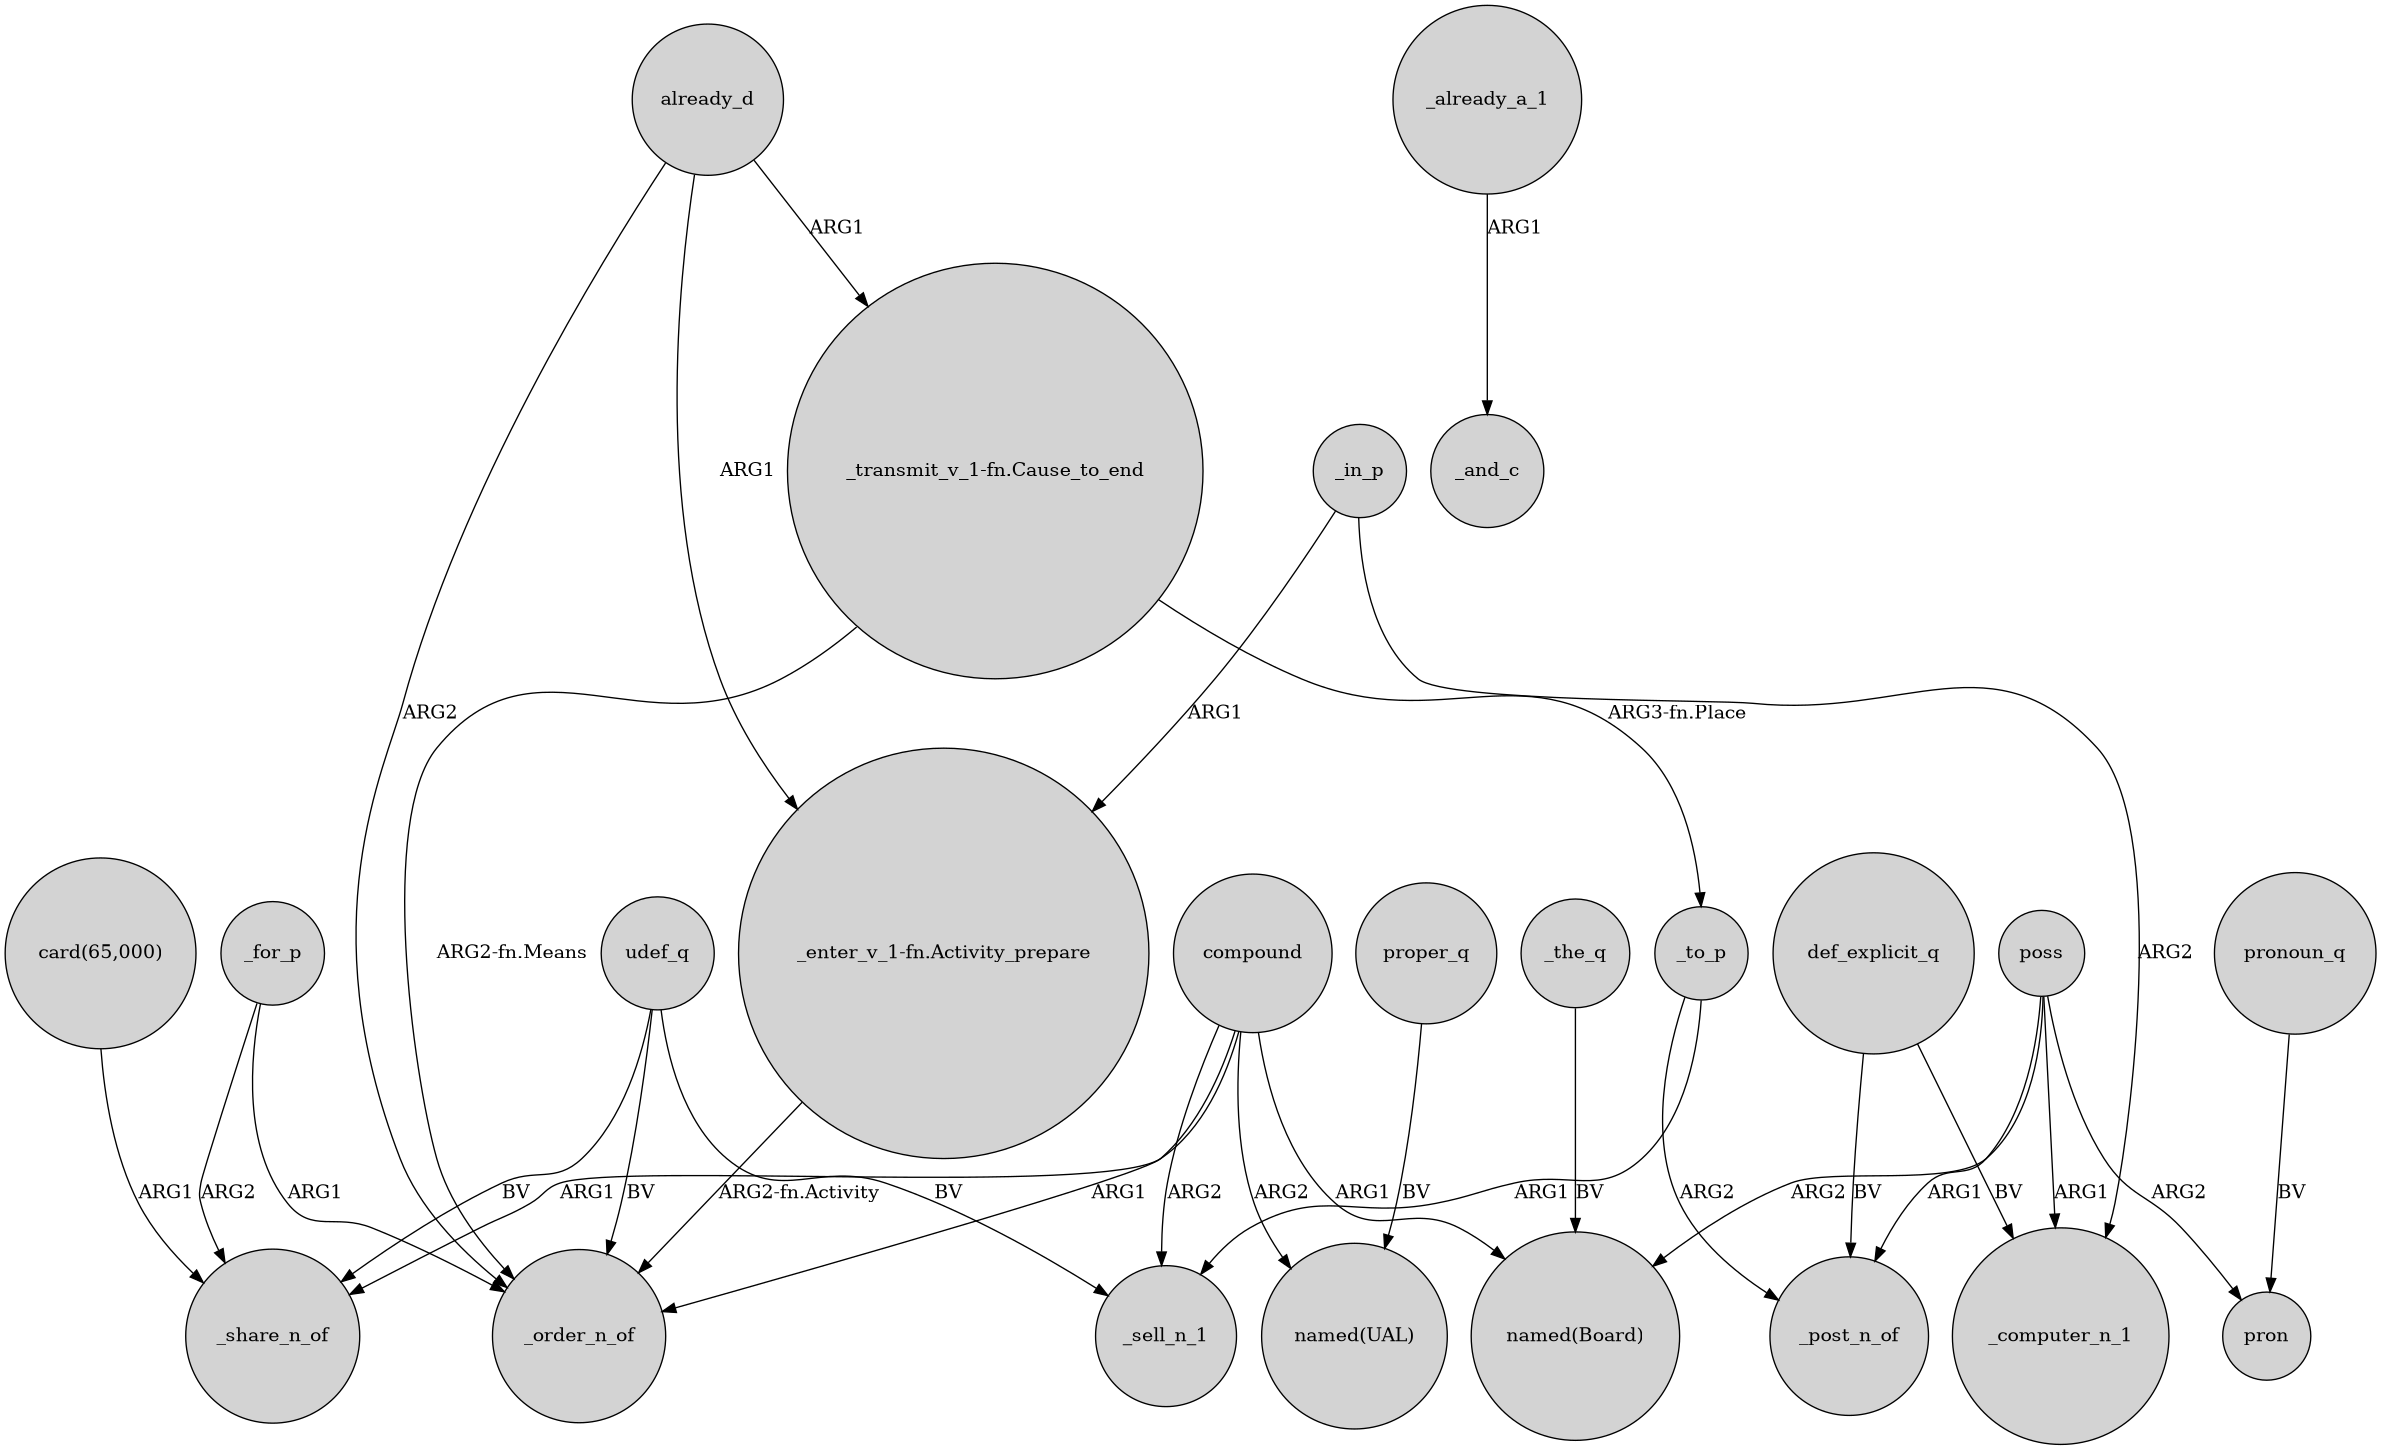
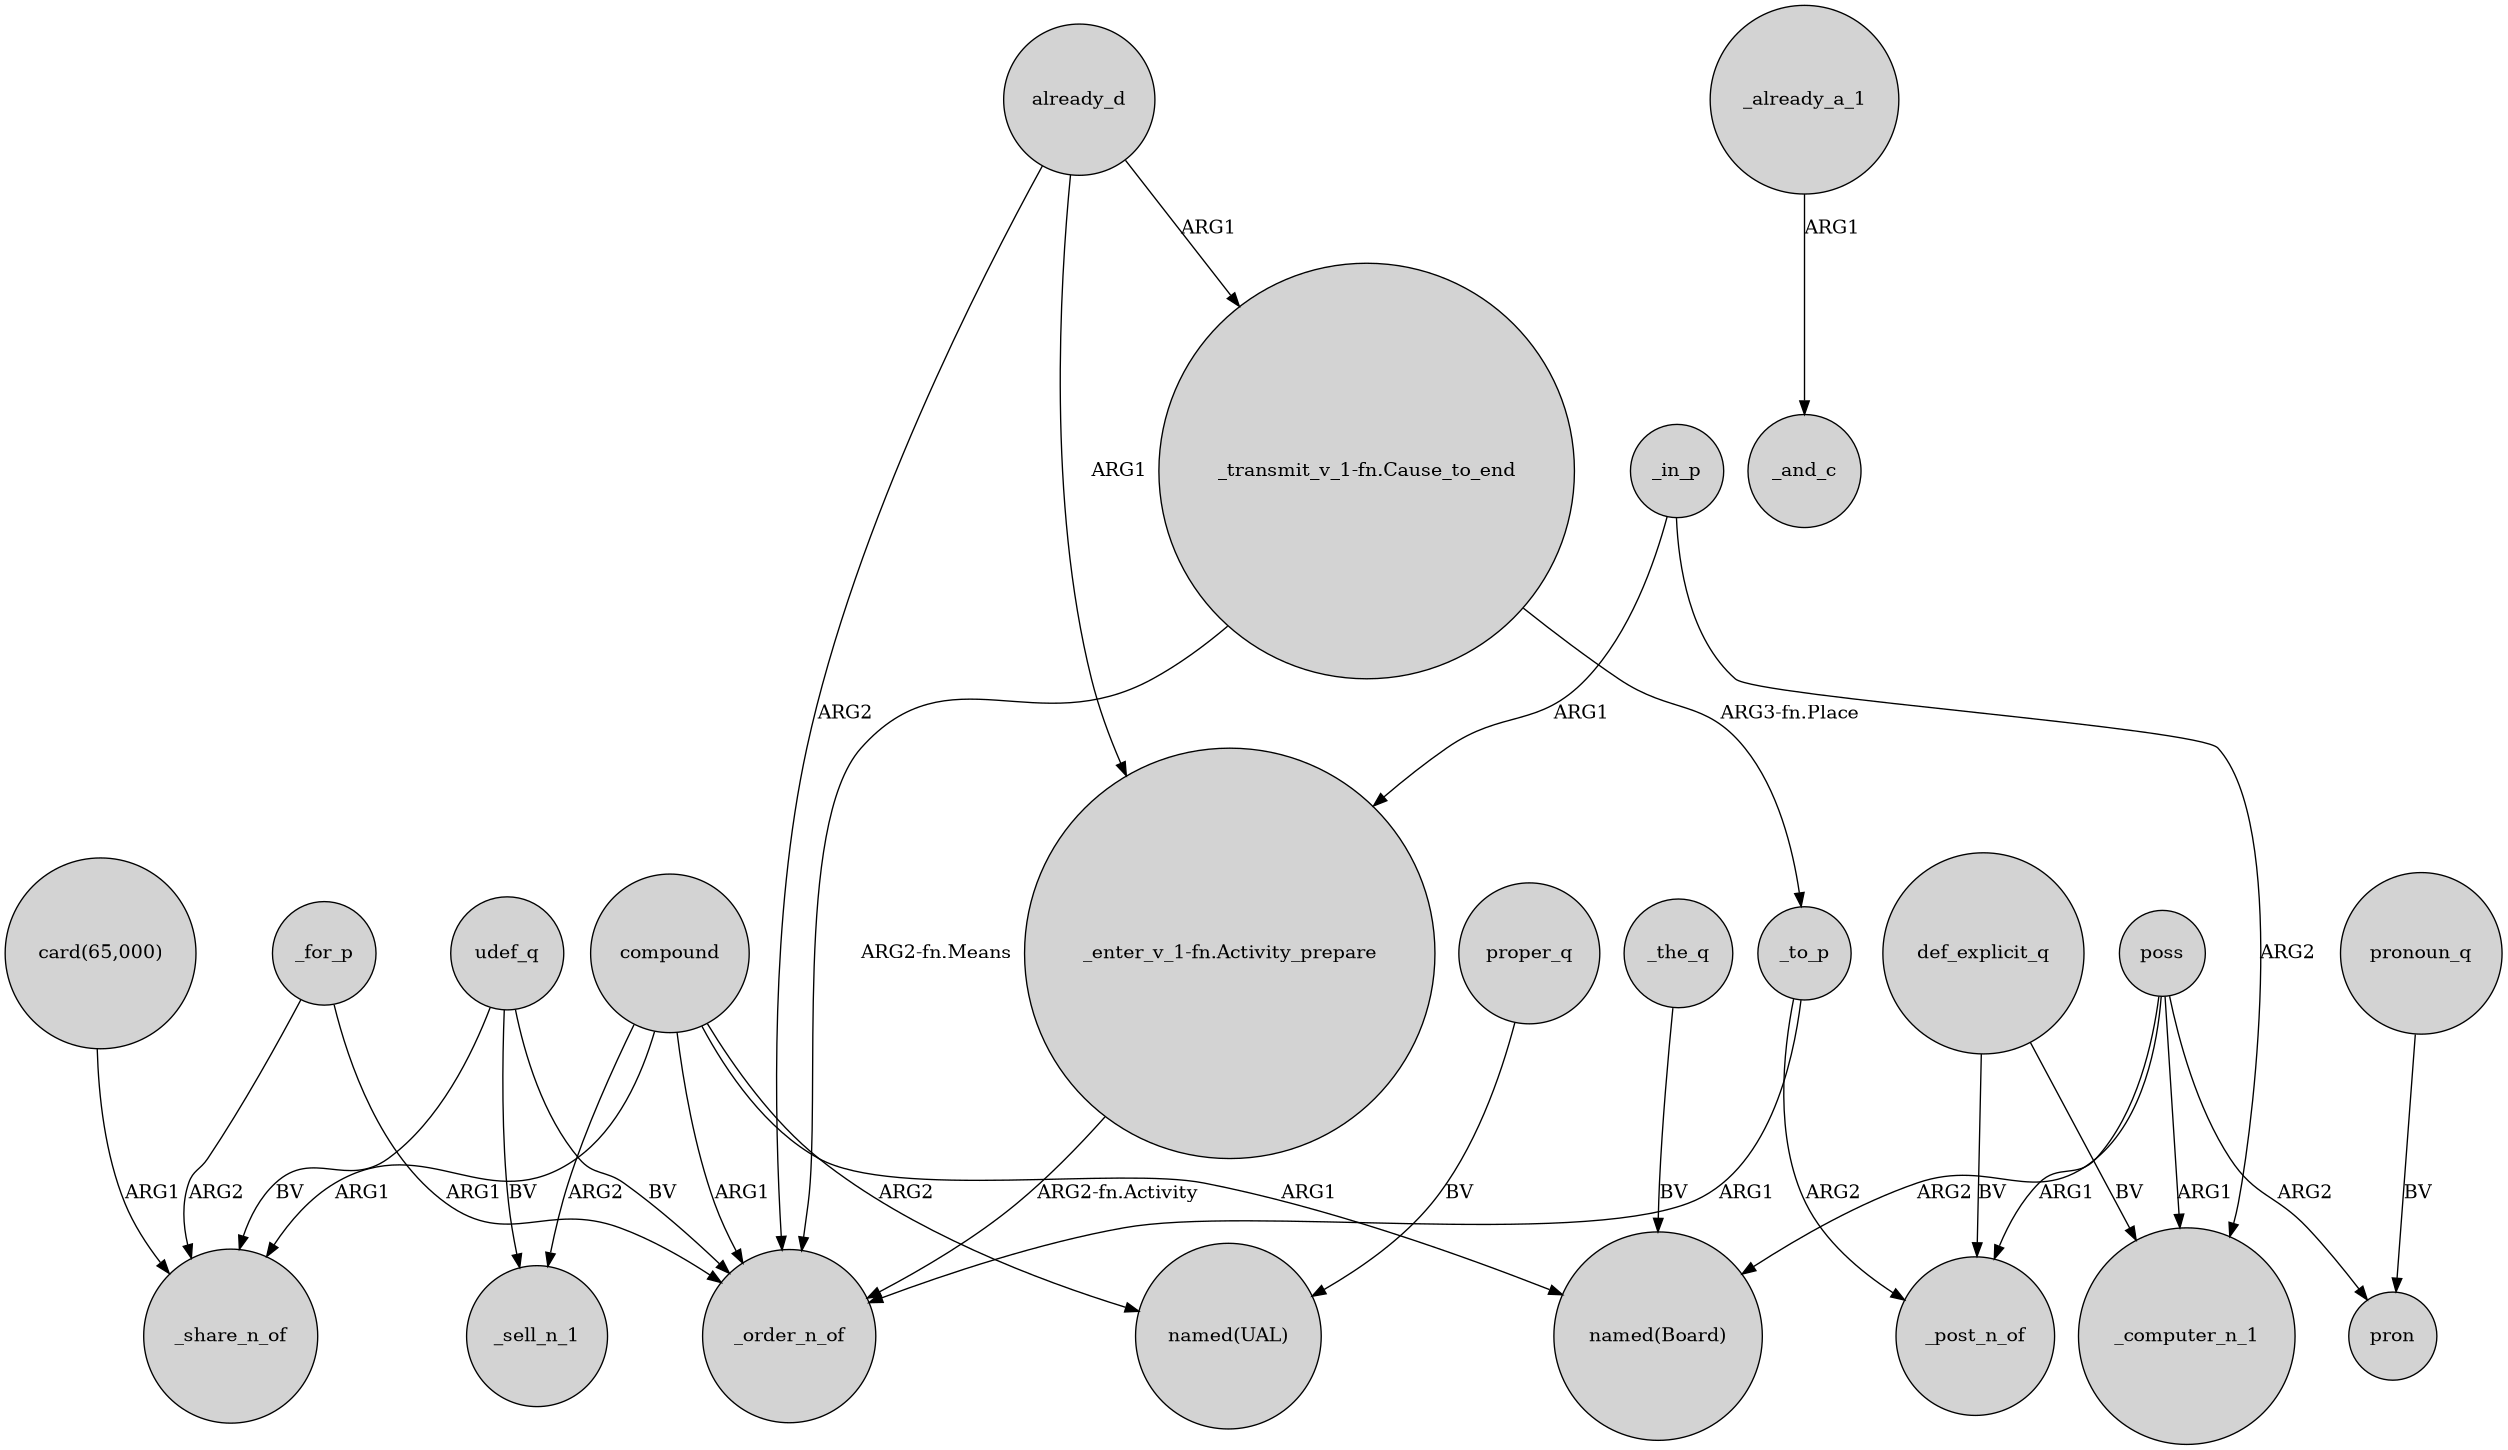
edge "_to_p" -> "_sell_n_1": now "_to_p" -> "_order_n_of"
